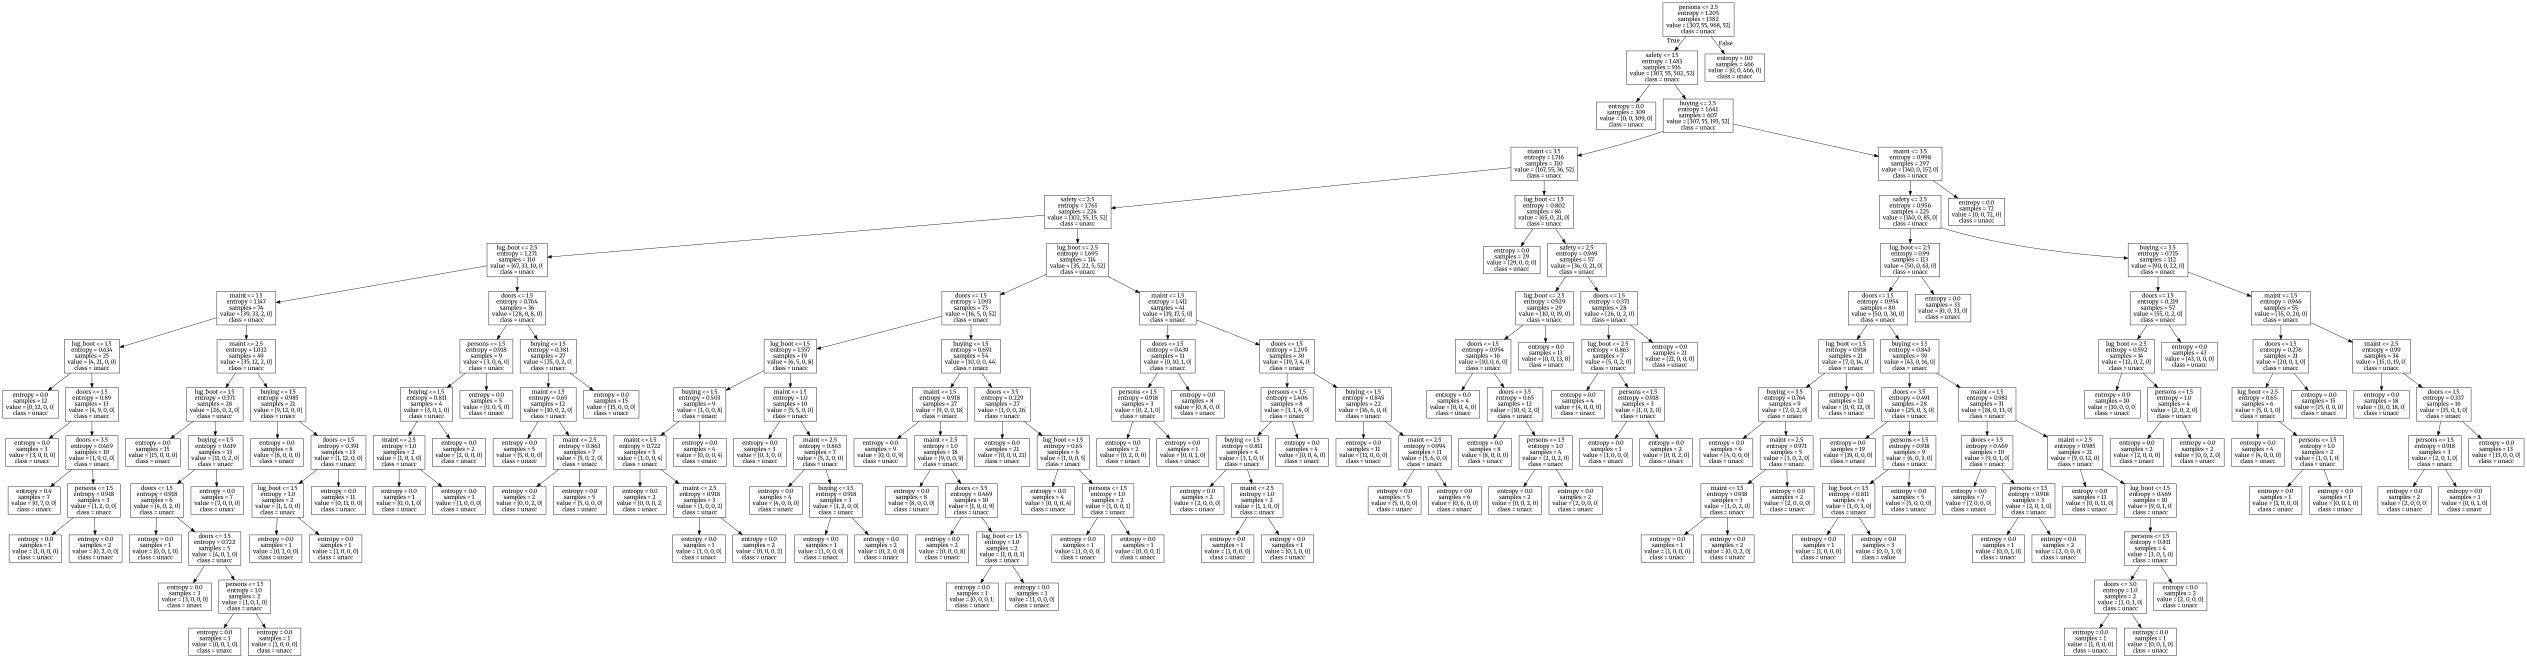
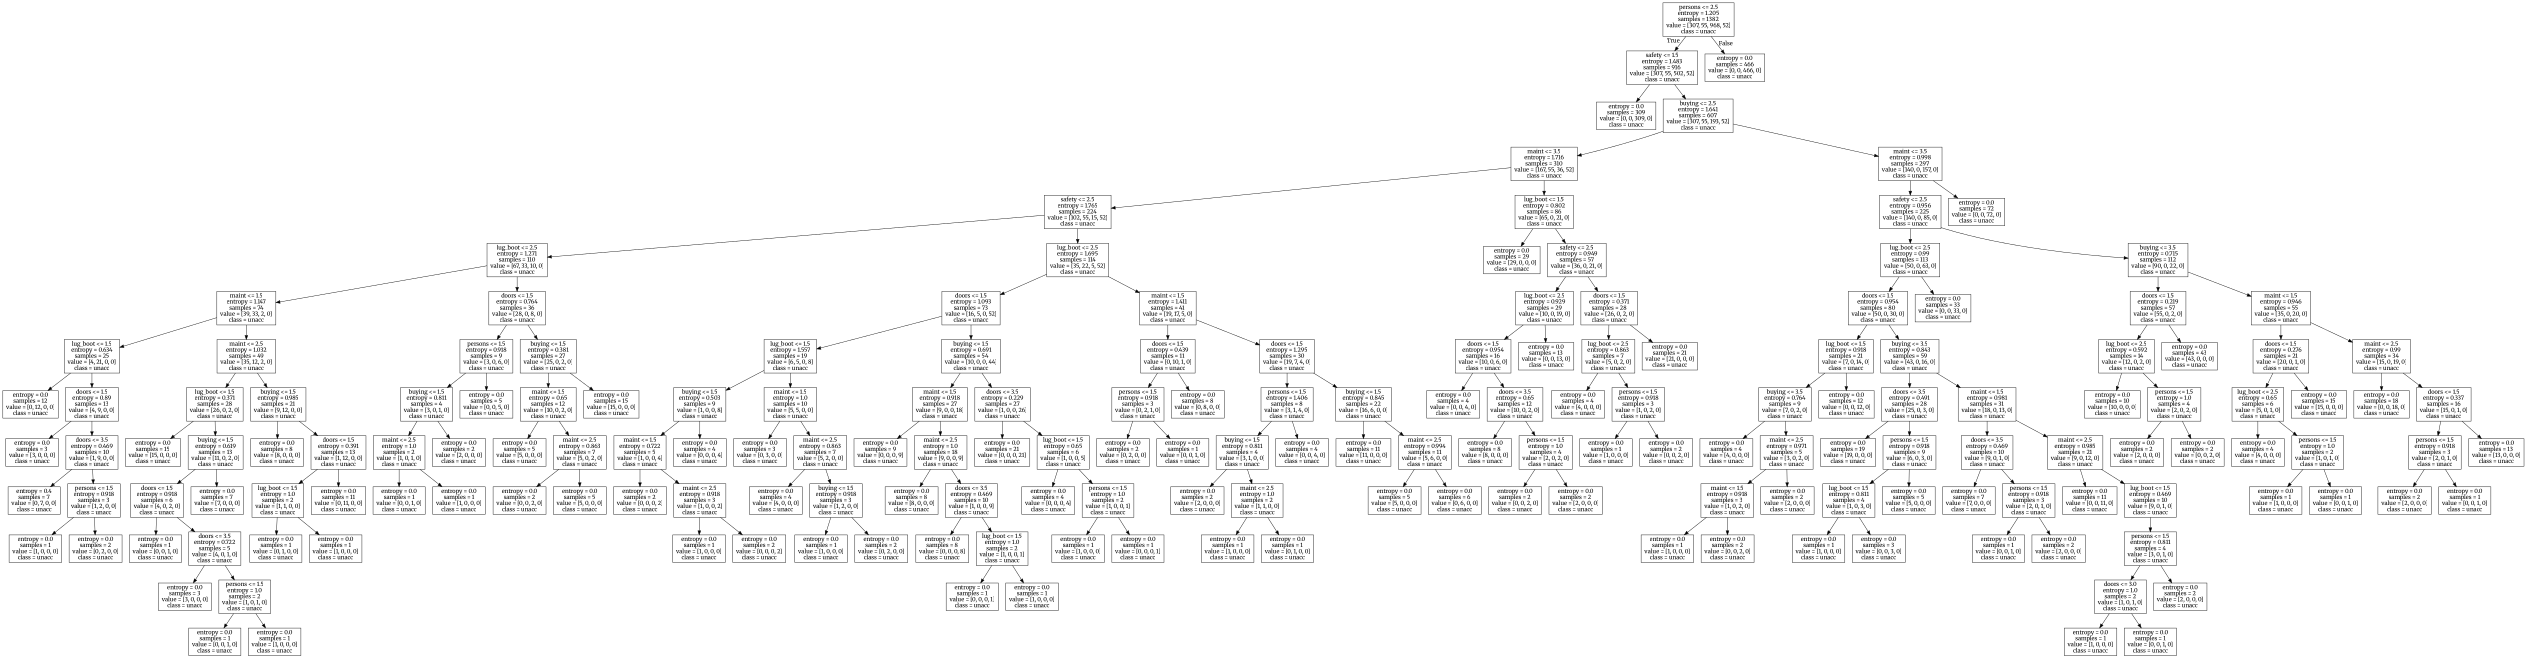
node "entropy = 0.0 samples = 2 value = [0, 0, 0, 8] class = unacc": label "entropy = 0.0 samples = 2 value = [0, 0, 0, 8] class = unacc" -> "entropy = 0.0 samples = 8 value = [0, 0, 0, 8] class = unacc"
node "entropy = 0.0 samples = 3 value = [0, 0, 3, 0] class = value": label "entropy = 0.0 samples = 3 value = [0, 0, 3, 0] class = value" -> "entropy = 0.0 samples = 3 value = [0, 0, 3, 0] class = unacc"
